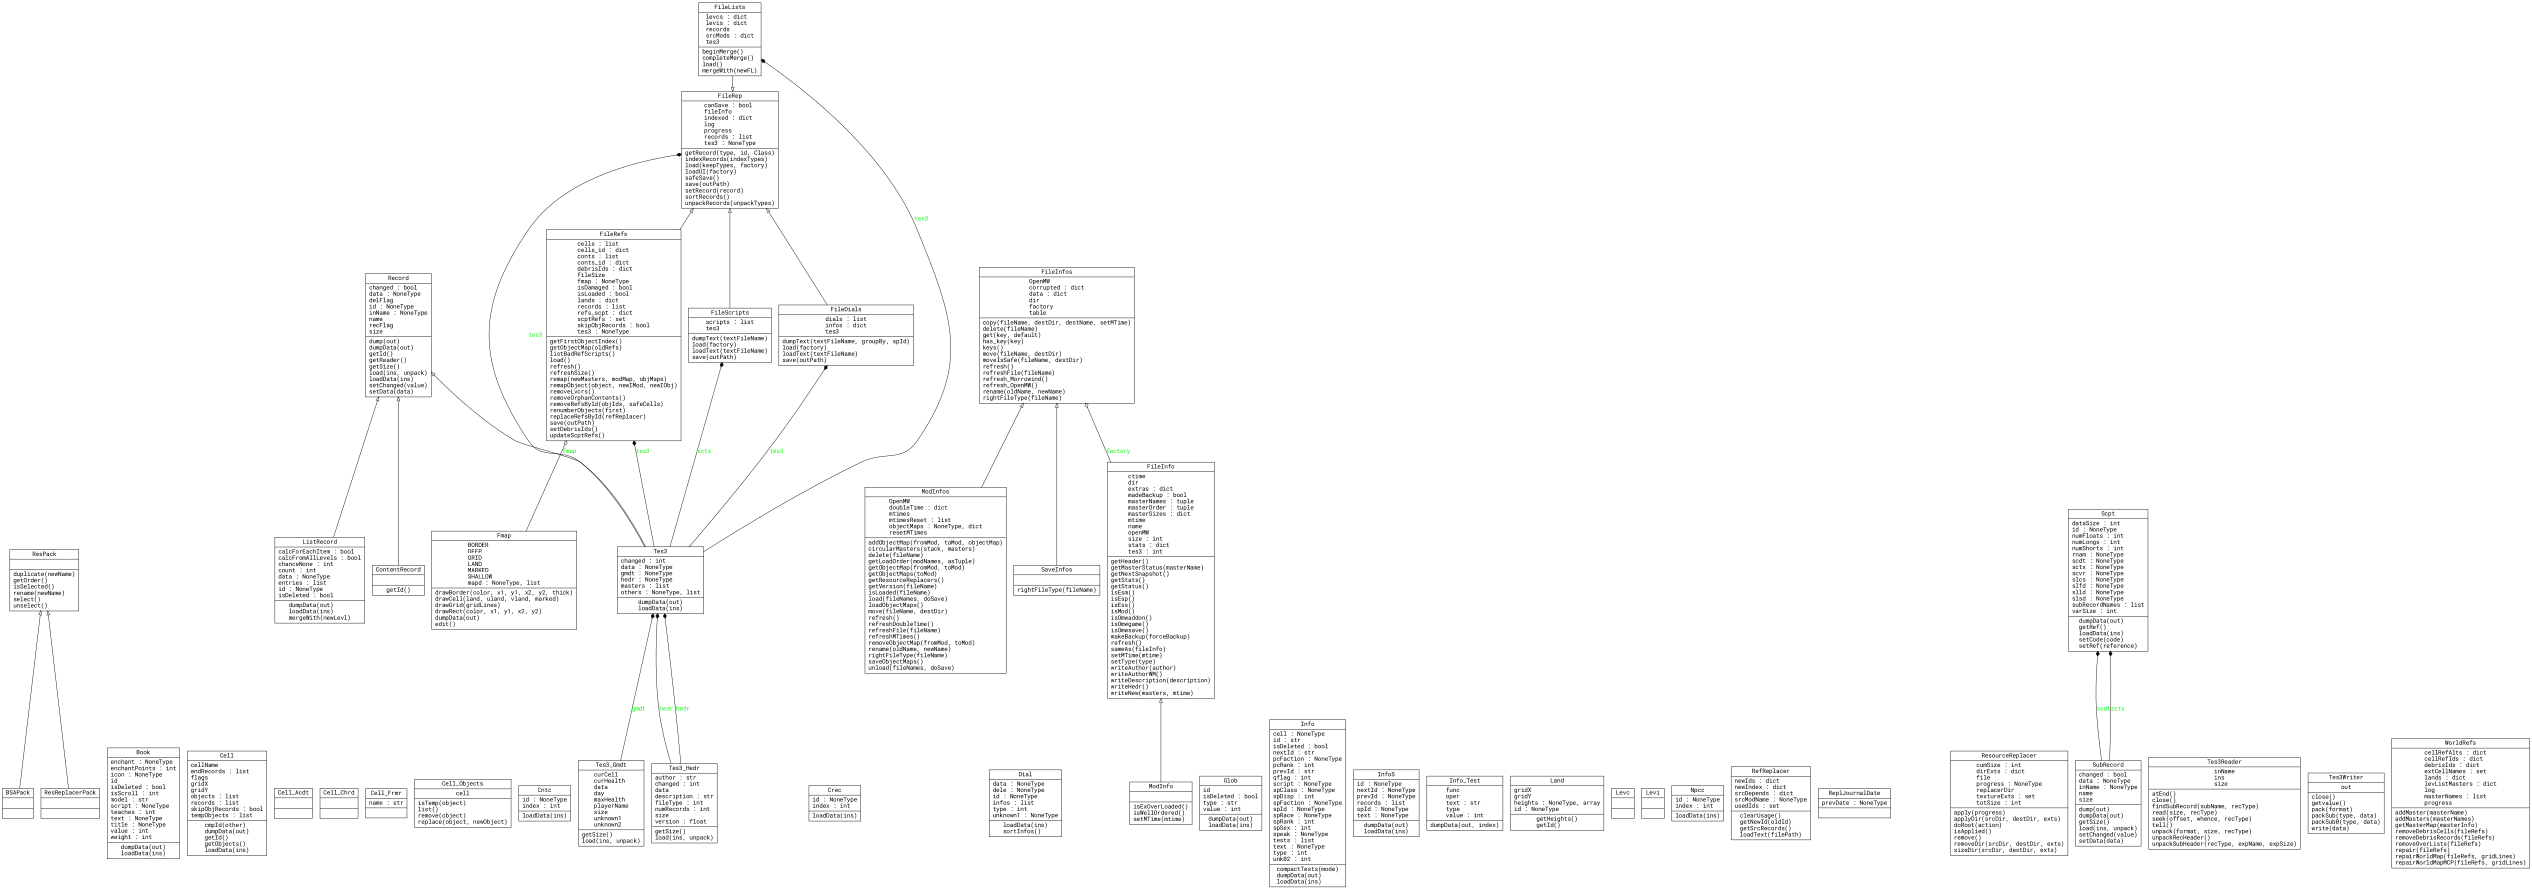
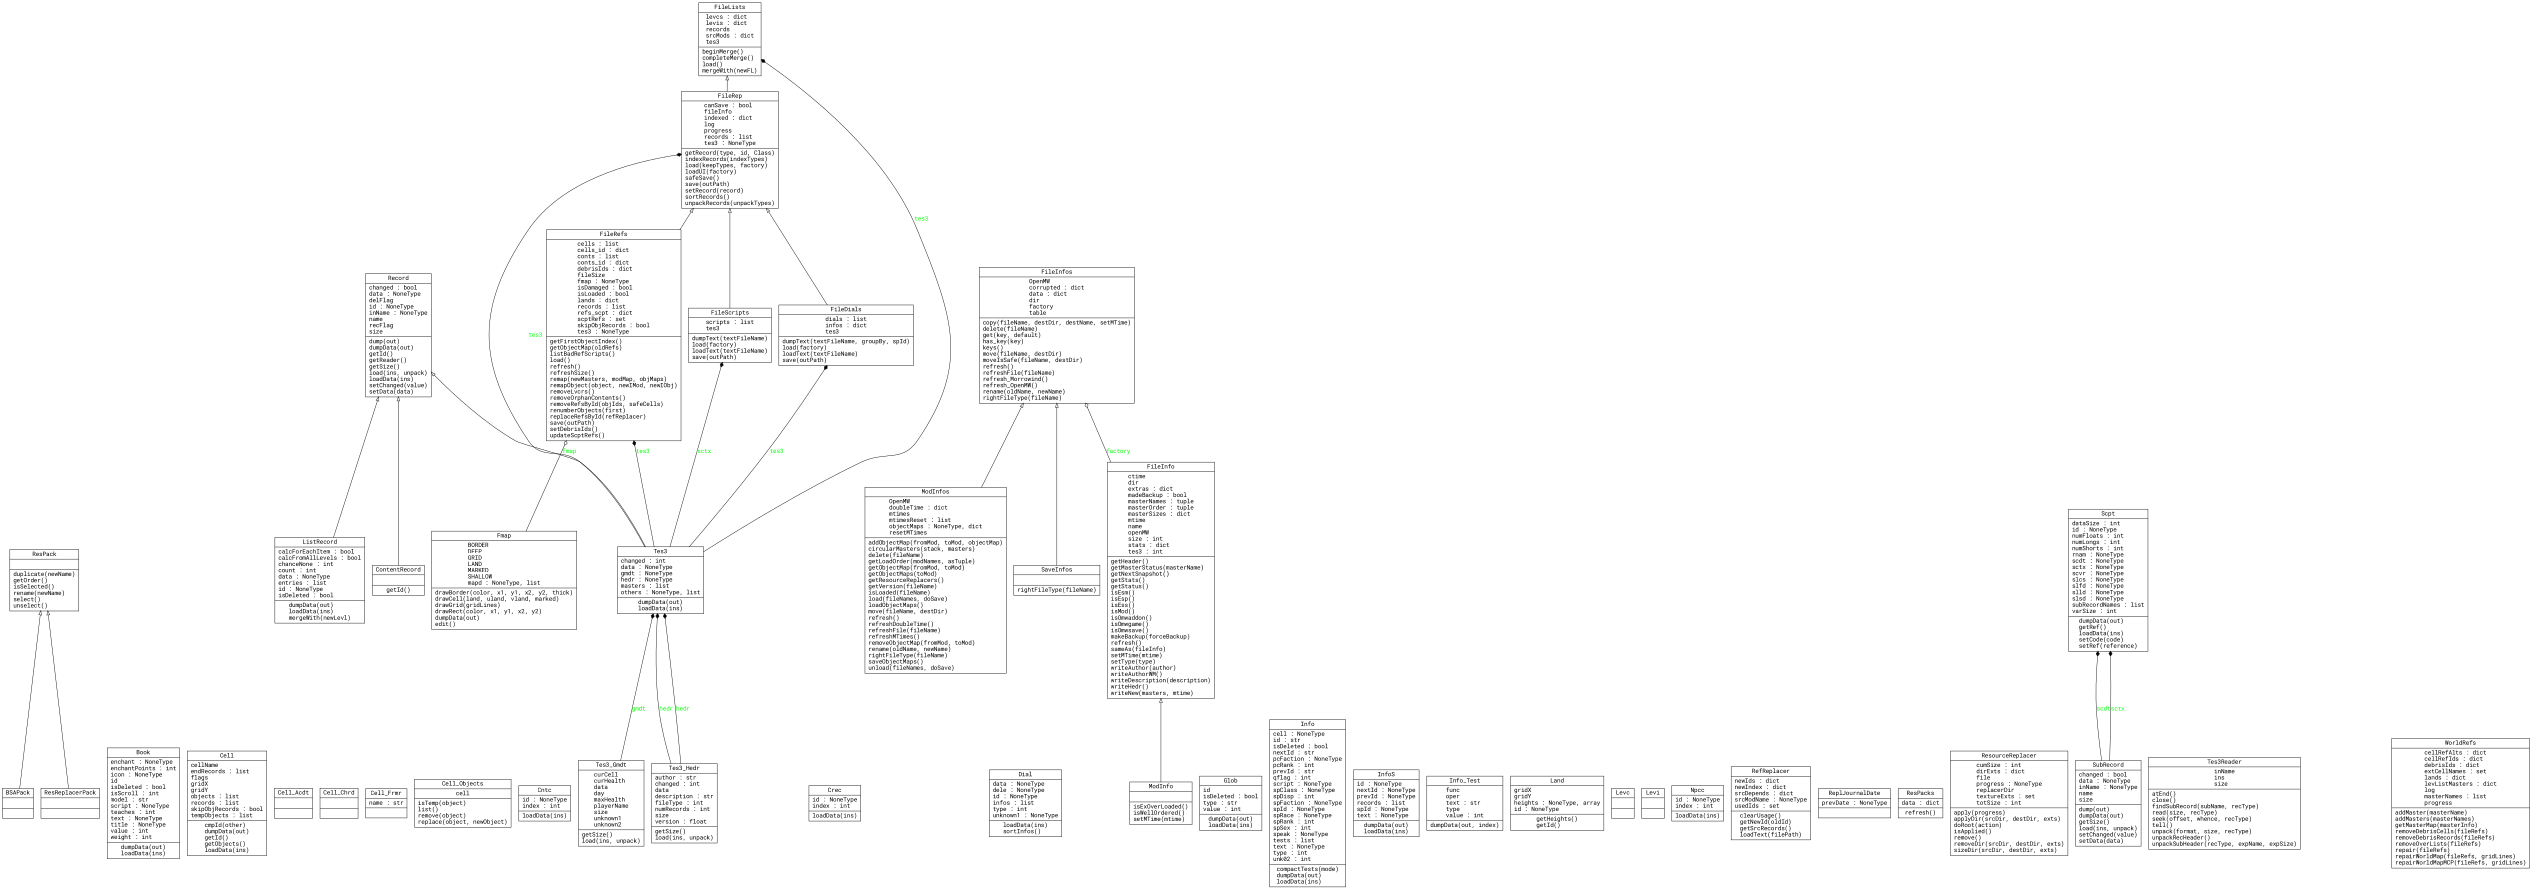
edge "FileLists" -> "FileRep": reversed
node "ResPacks": added
node "Tes3Writer": removed
